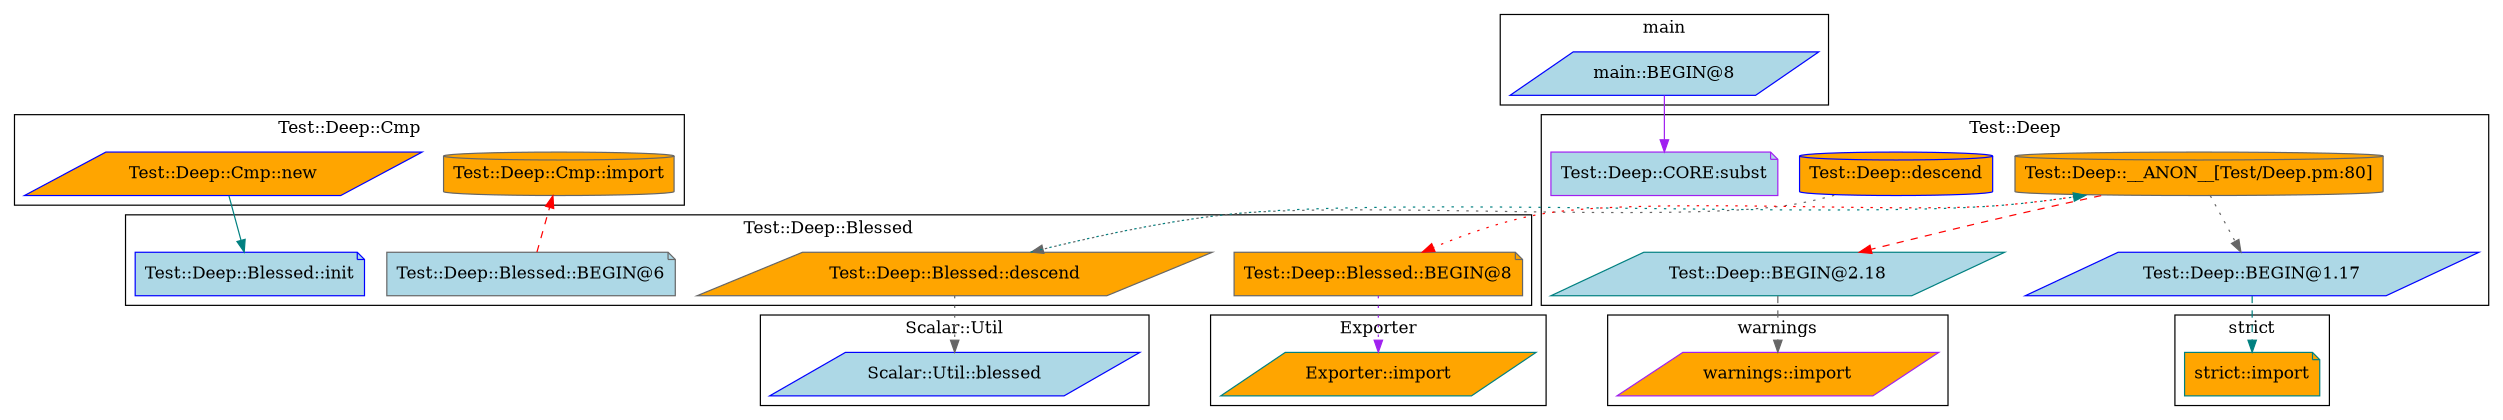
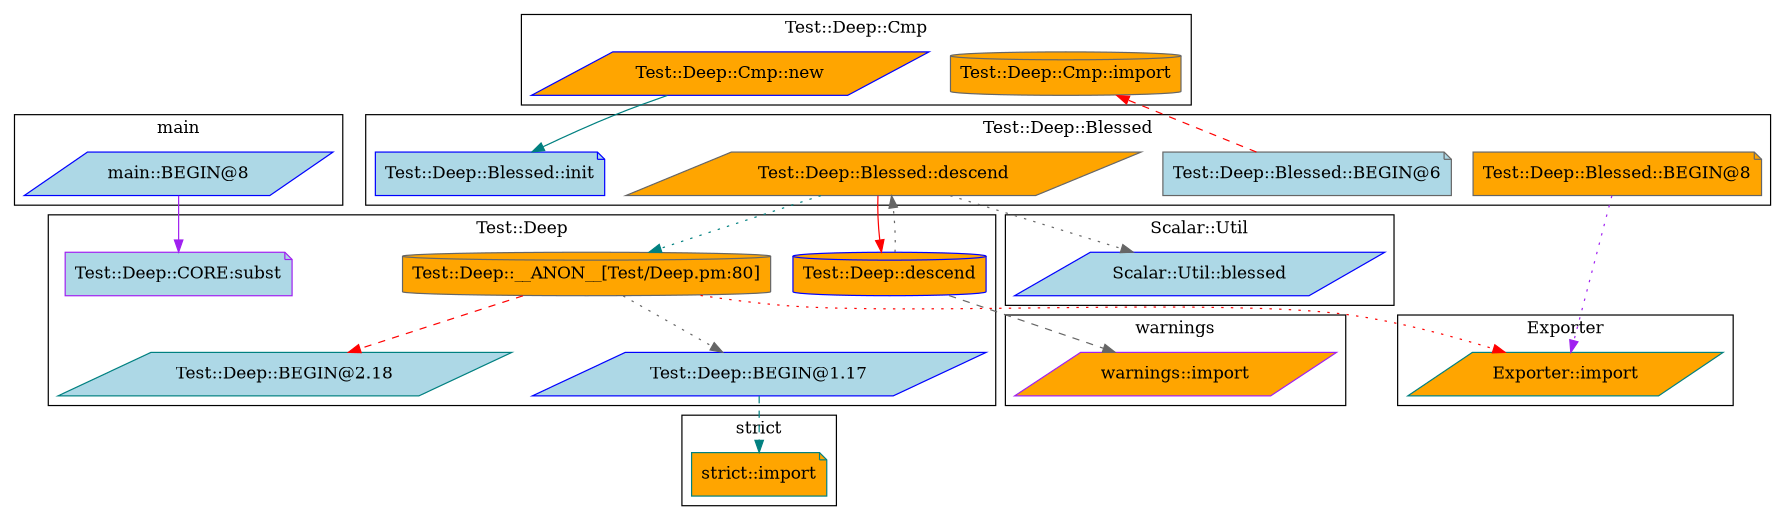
edge "Test::Deep::__ANON__[Test/Deep.pm:80]" -> "Test::Deep::Blessed::BEGIN@8": now "Test::Deep::__ANON__[Test/Deep.pm:80]" -> "Exporter::import"
edge "Test::Deep::Blessed::descend" -> "Test::Deep::descend": added
edge "Test::Deep::BEGIN@2.18" -> "warnings::import": now "Test::Deep::descend" -> "warnings::import"
